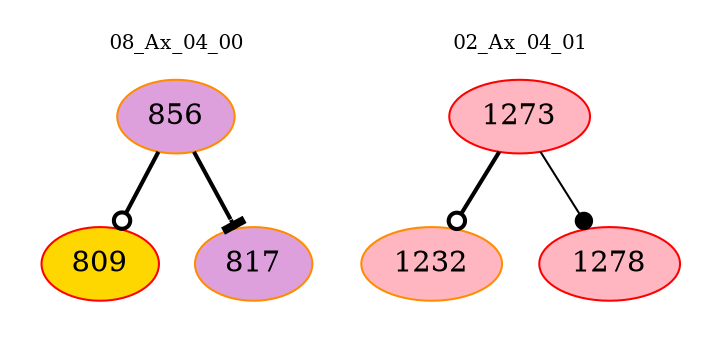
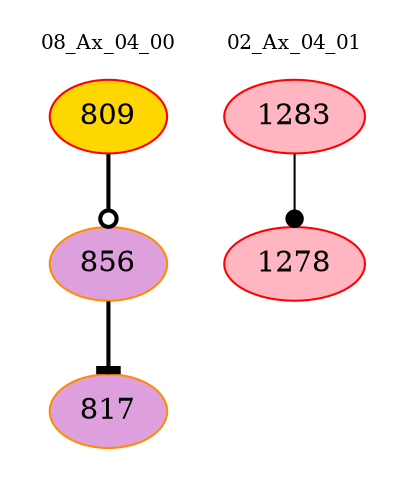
node "1273": label "1273" -> "1283"
edge "856" -> "809": reversed
node "1232": removed
